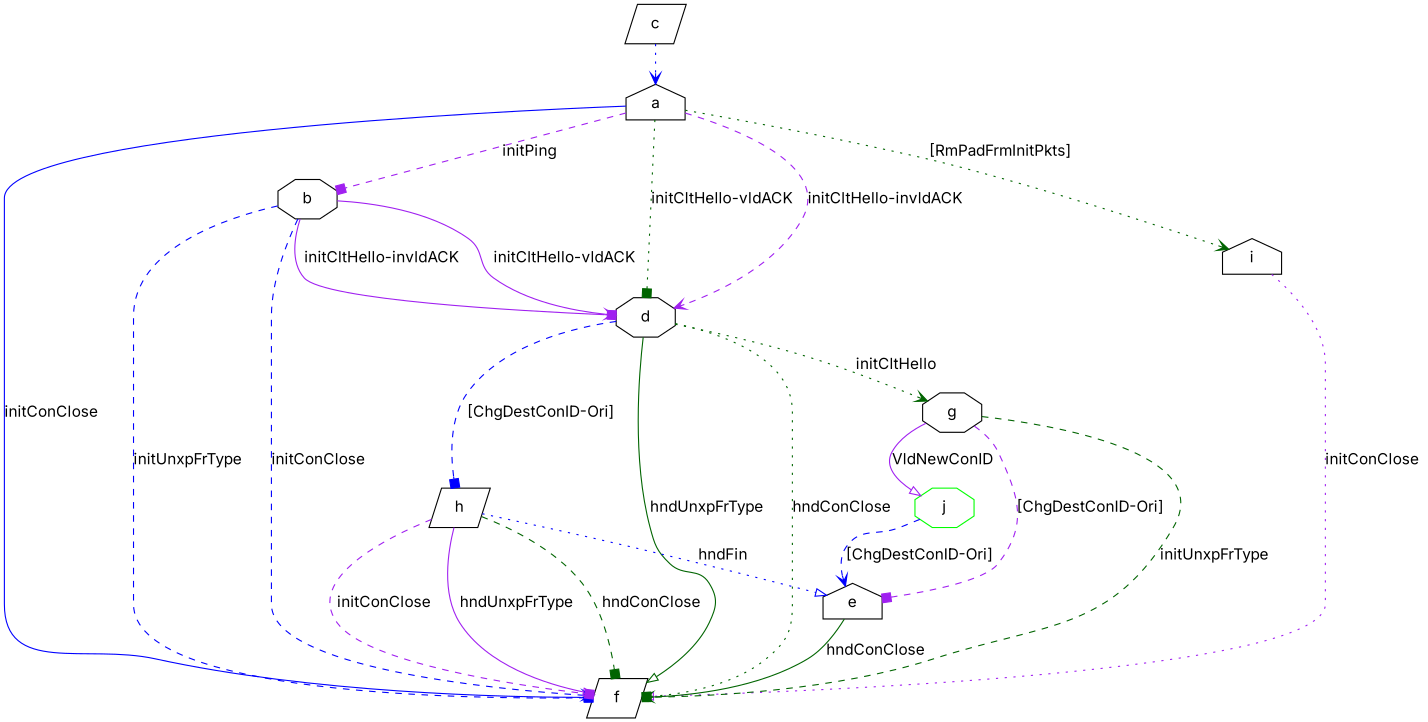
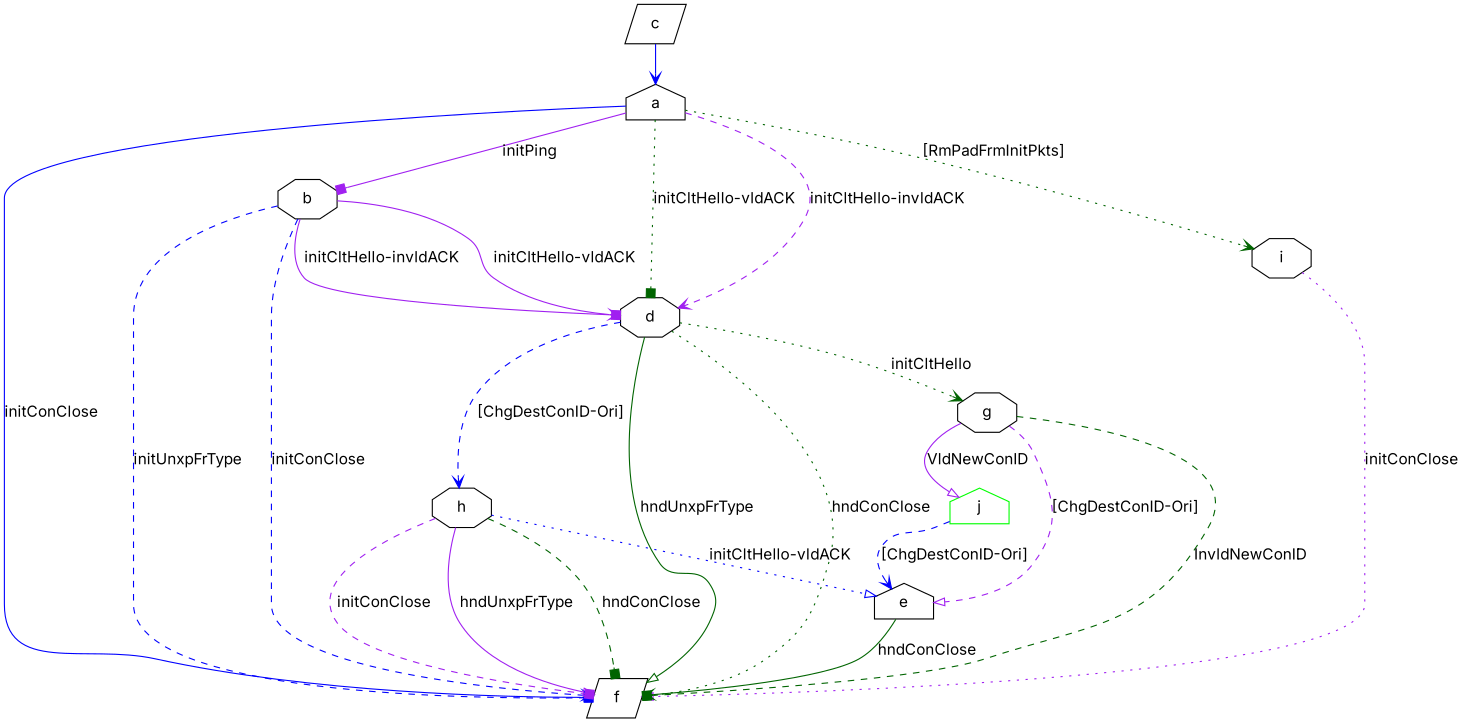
edge "c" -> "a": style dotted -> solid
edge "a" -> "b": style dashed -> solid
node "i": shape house -> octagon
edge "d" -> "h": arrowhead box -> vee
node "h": shape parallelogram -> octagon
node "j": shape octagon -> house
edge "g" -> "e": arrowhead box -> onormal
edge "h" -> "e": label "hndFin " -> "initCltHello-vldACK "
edge "g" -> "f": label "initUnxpFrType " -> "InvldNewConID "
